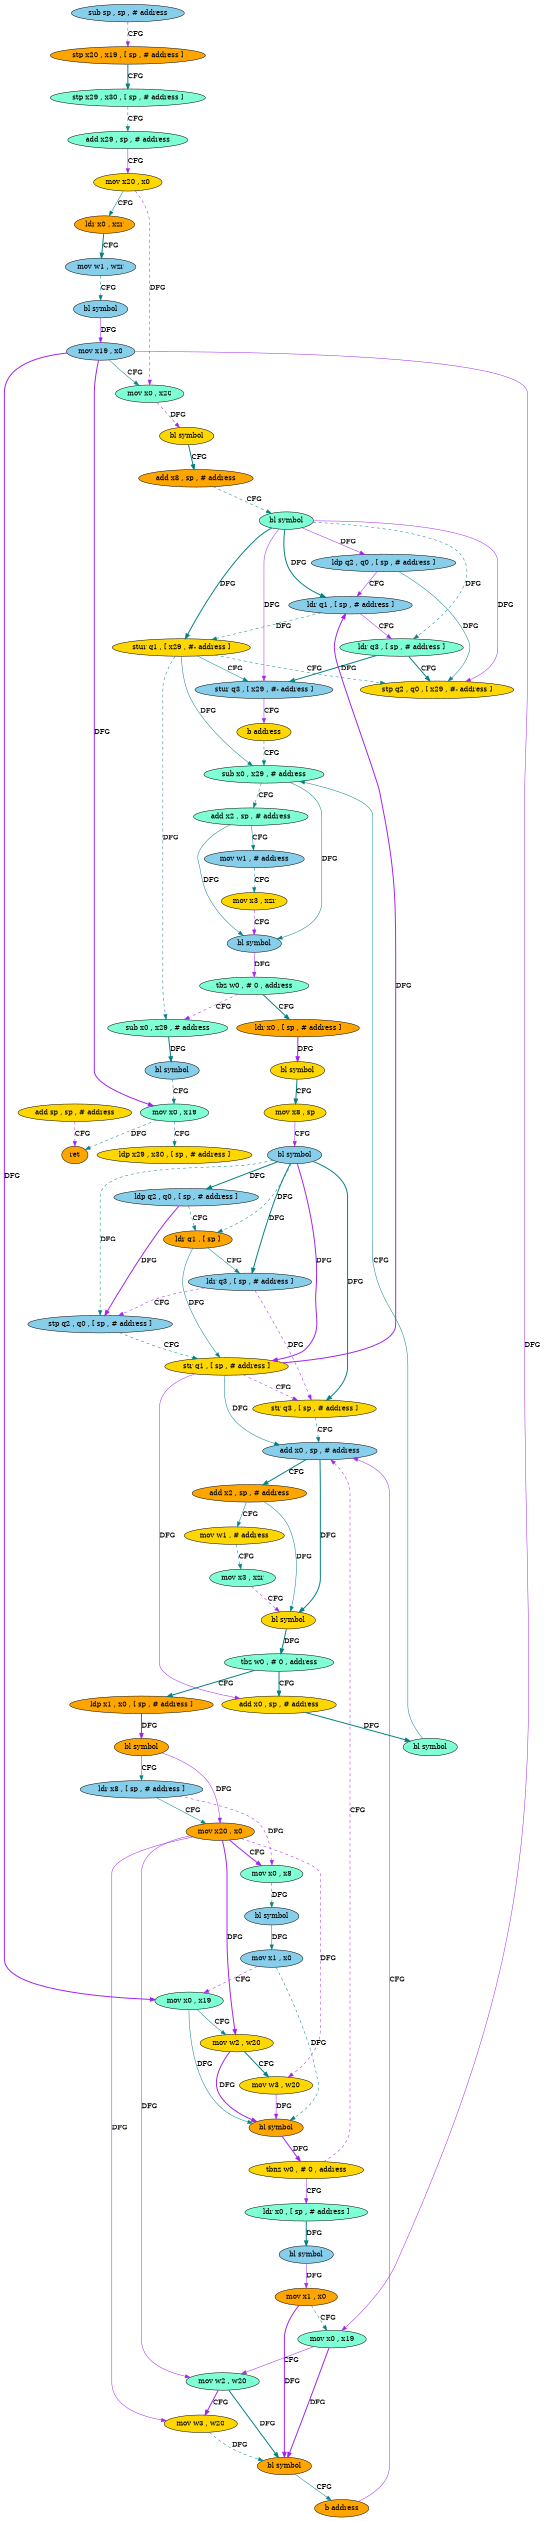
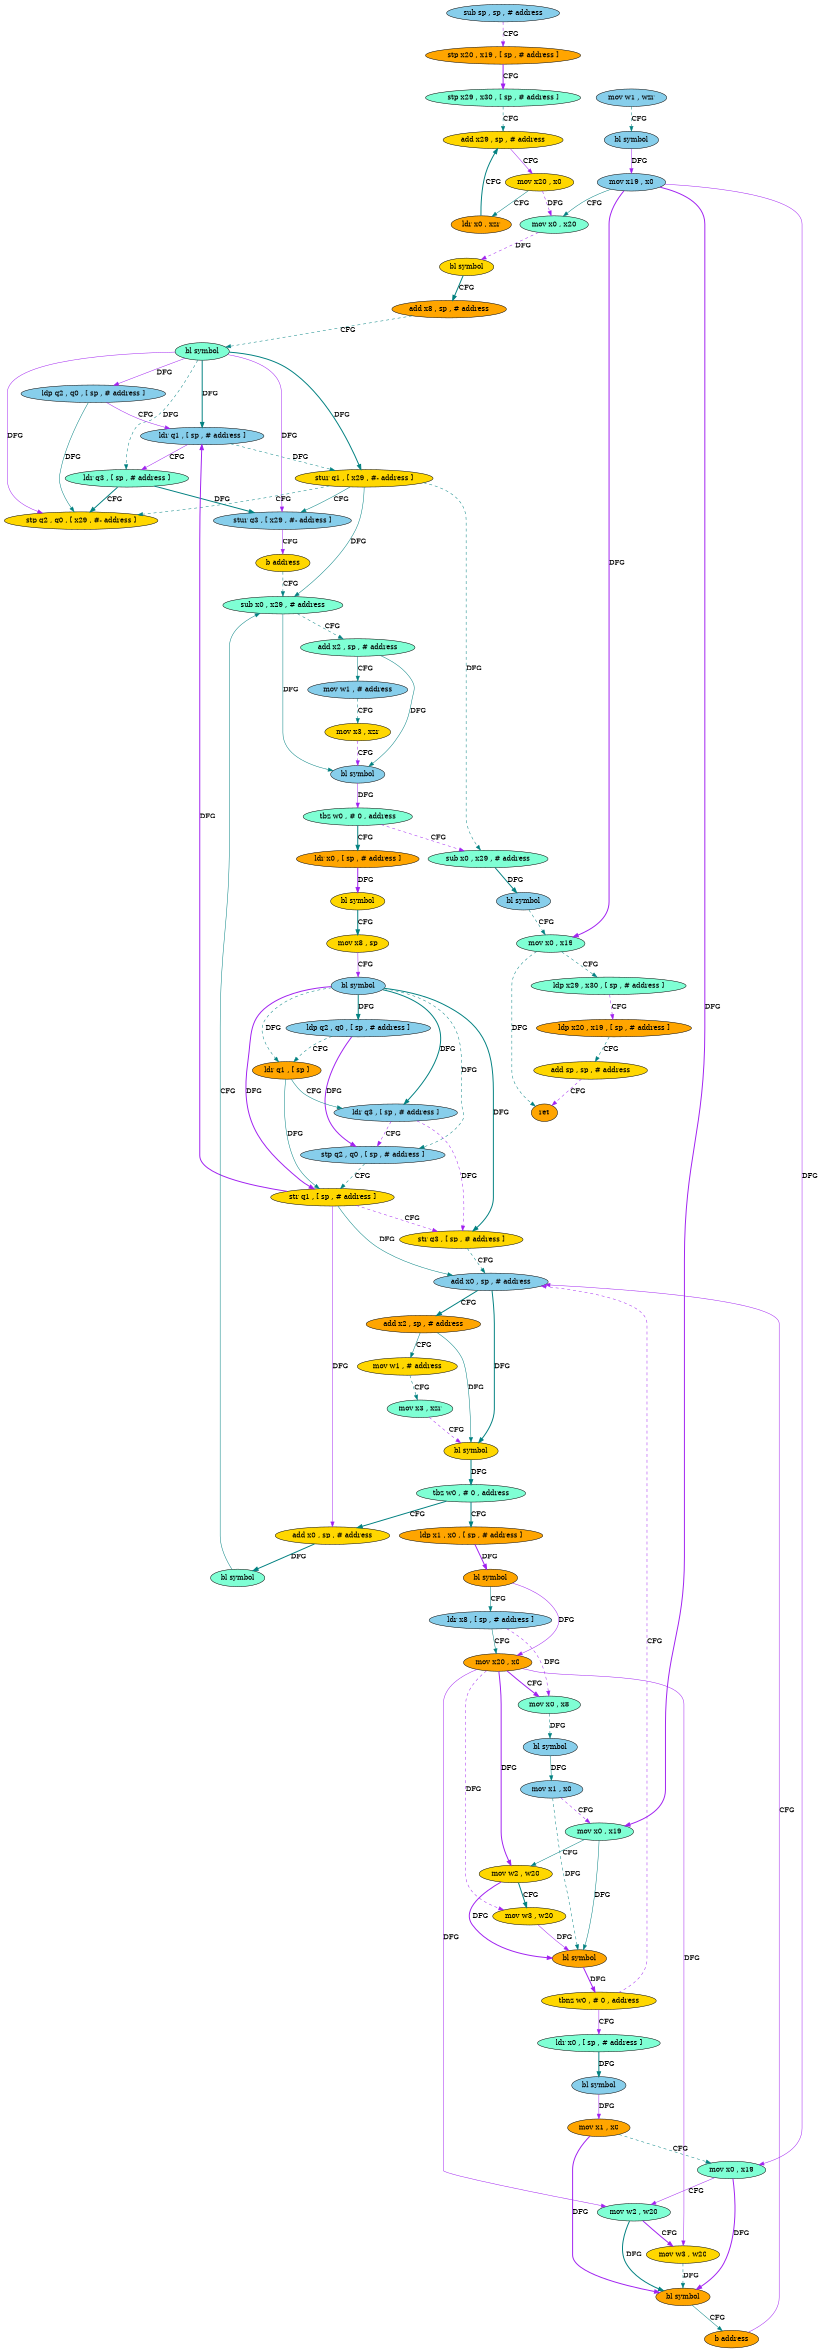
edge "stp x20 , x19 , [ sp , # address ]" -> "stp x29 , x30 , [ sp , # address ]": color teal -> purple
node "add x29 , sp , # address": fillcolor aquamarine -> gold
edge "ldr x0 , xzr" -> "mov w1 , wzr": now "ldr x0 , xzr" -> "add x29 , sp , # address"
node "ldp x20 , x19 , [ sp , # address ]": added
node "ldp x29 , x30 , [ sp , # address ]": fillcolor gold -> aquamarine
